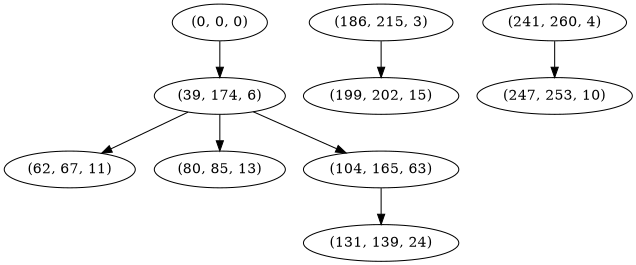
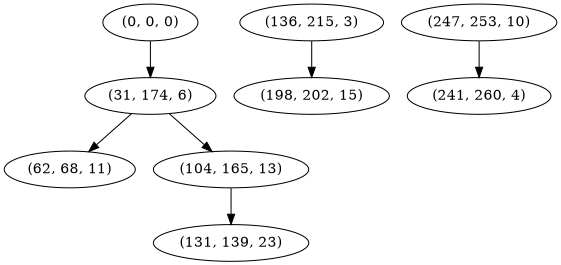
node "(186, 215, 3)": label "(186, 215, 3)" -> "(136, 215, 3)"
edge "(241, 260, 4)" -> "(247, 253, 10)": reversed
node "(39, 174, 6)": label "(39, 174, 6)" -> "(31, 174, 6)"
node "(199, 202, 15)": label "(199, 202, 15)" -> "(198, 202, 15)"
node "(62, 67, 11)": label "(62, 67, 11)" -> "(62, 68, 11)"
node "(80, 85, 13)": removed
node "(104, 165, 63)": label "(104, 165, 63)" -> "(104, 165, 13)"
node "(131, 139, 24)": label "(131, 139, 24)" -> "(131, 139, 23)"
